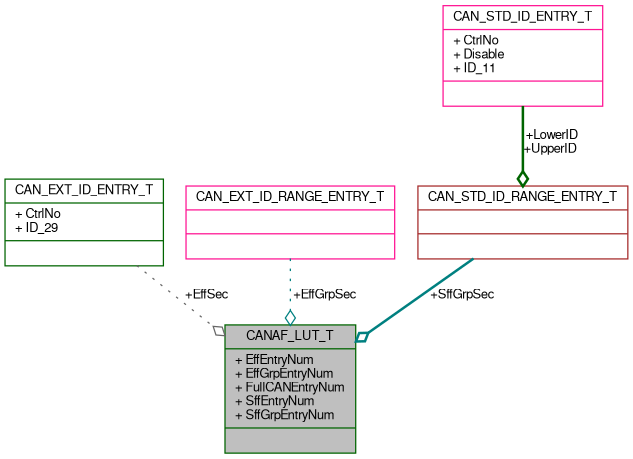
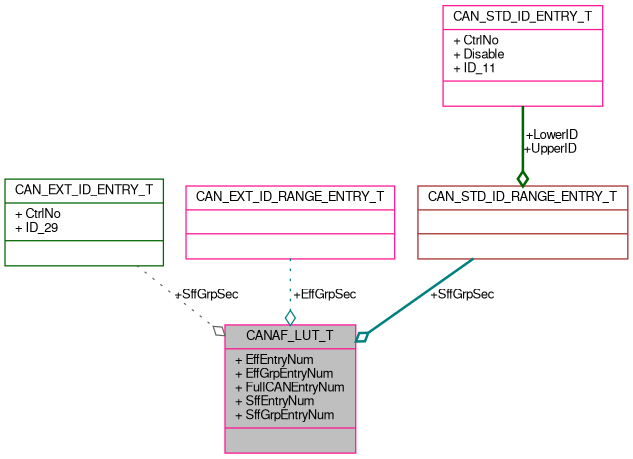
edge "CAN_EXT_ID_ENTRY_T" -> "CANAF_LUT_T": label " +EffSec" -> " +SffGrpSec"
node "CANAF_LUT_T": color darkgreen -> deeppink
